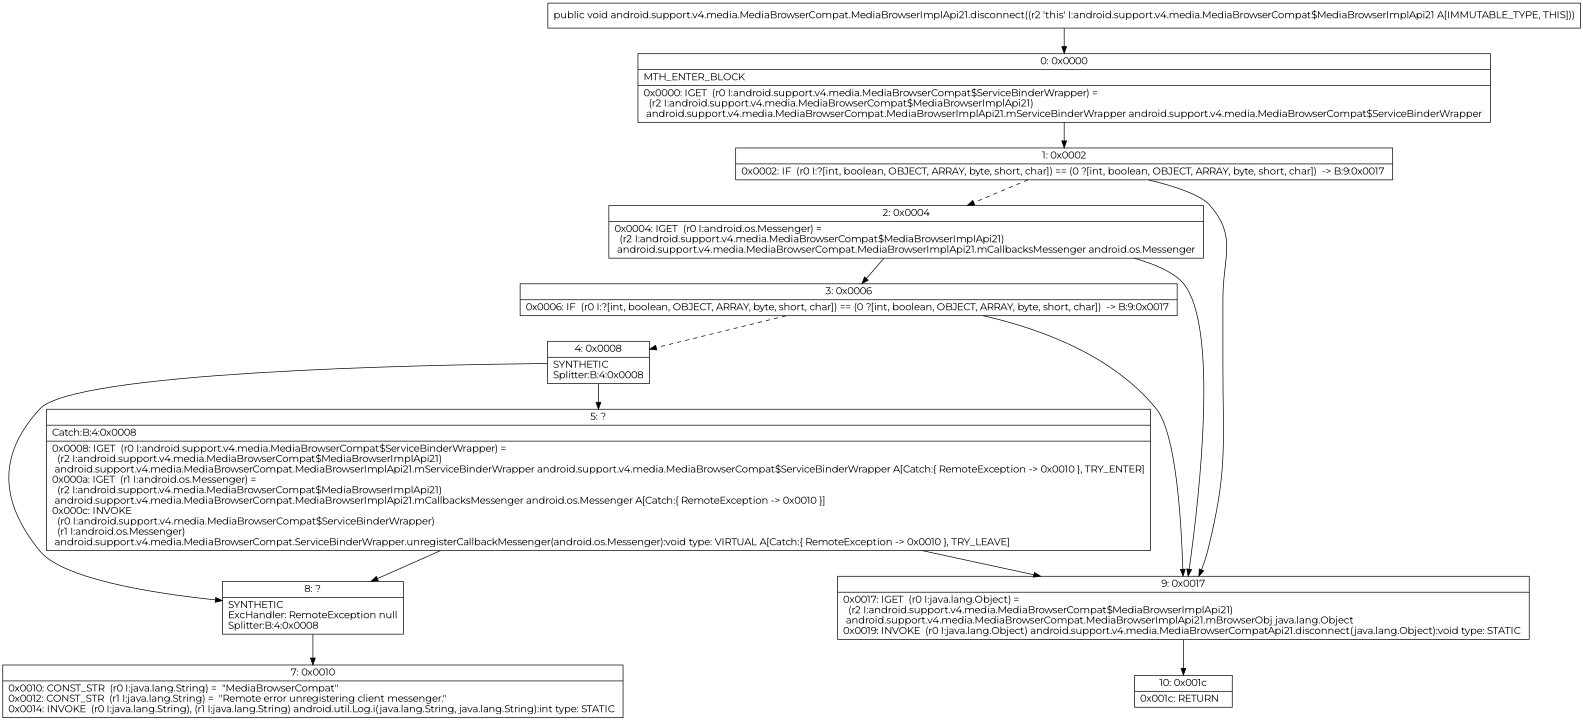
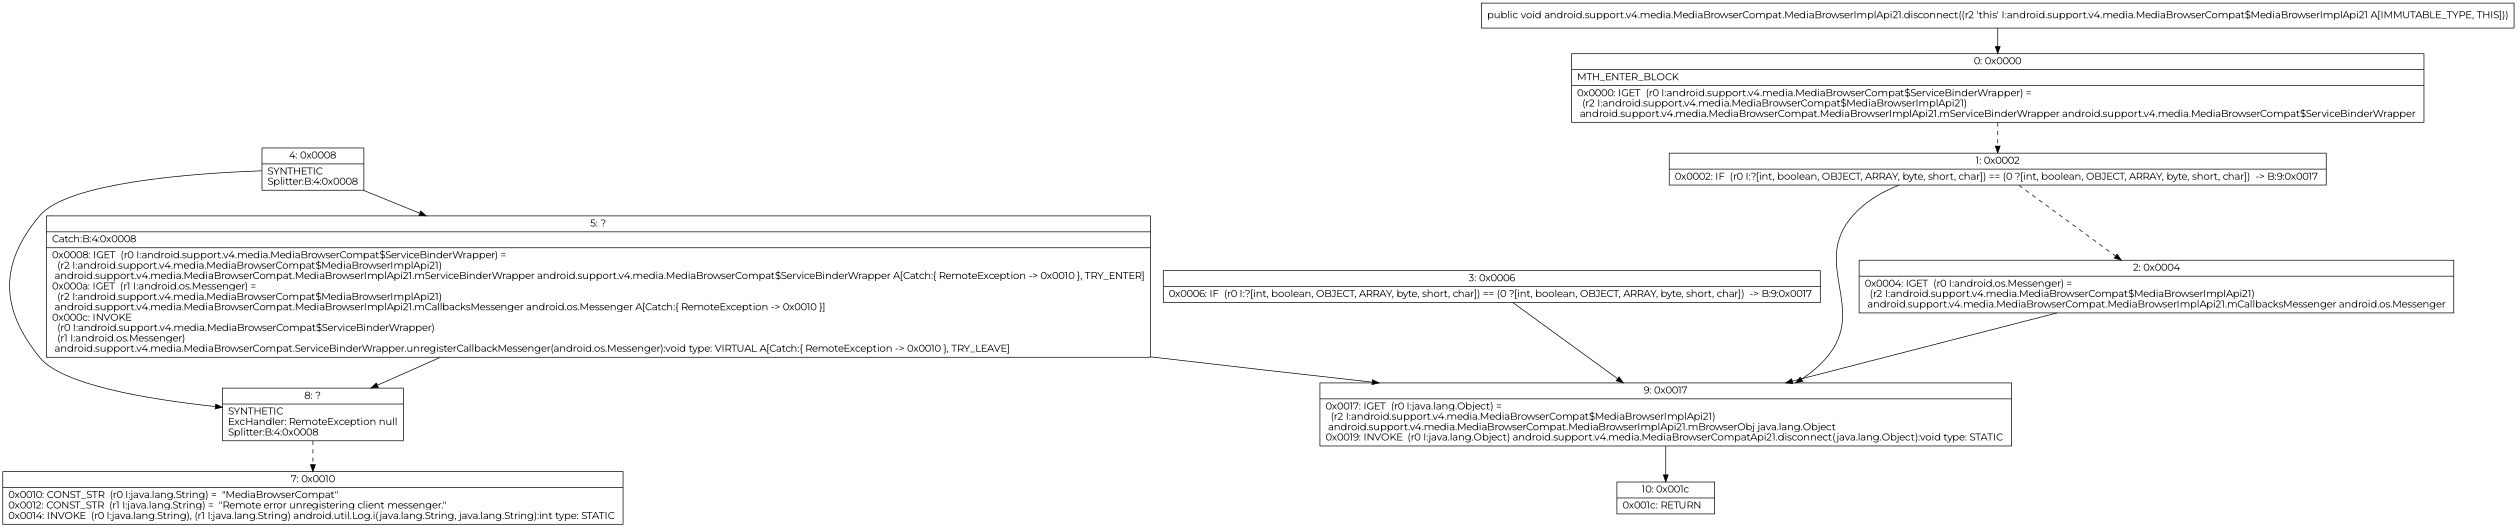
edge "0: 0x0000" -> "1: 0x0002": style solid -> dashed
edge "2: 0x0004" -> "3: 0x0006": removed
edge "3: 0x0006" -> "4: 0x0008": removed
edge "8: ?" -> "7: 0x0010": style solid -> dashed
